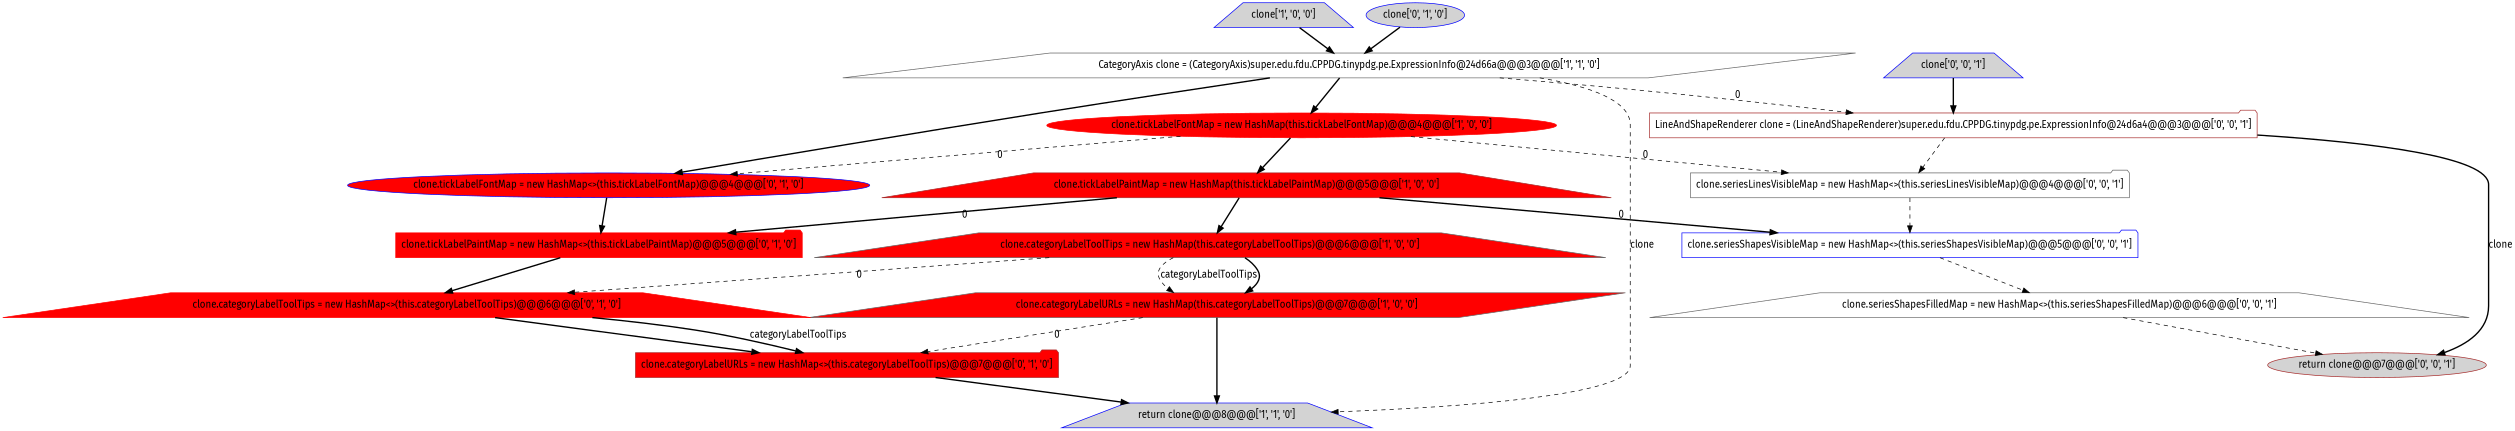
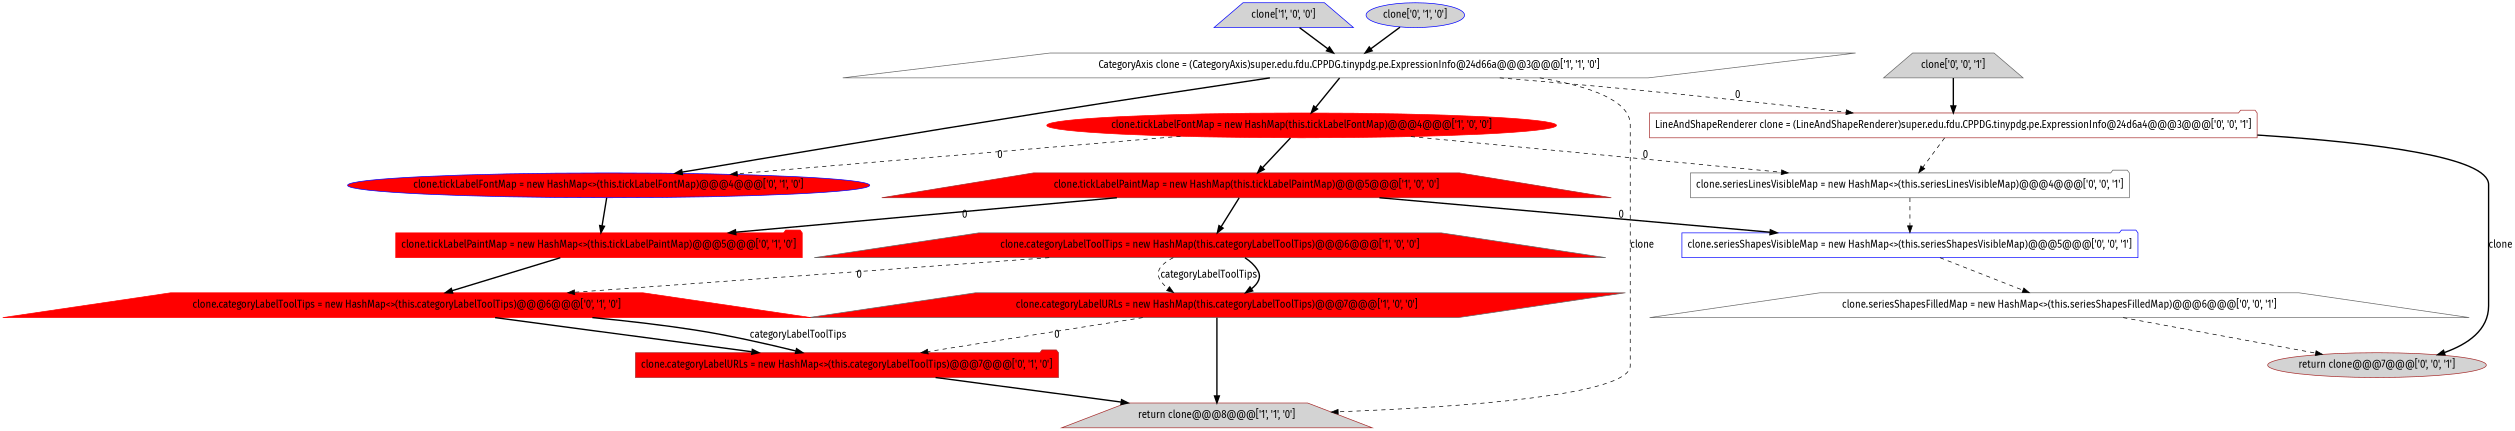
node "clone['0', '0', '1']": color blue -> gray40
node "return clone@@@8@@@['1', '1', '0']": color blue -> brown
